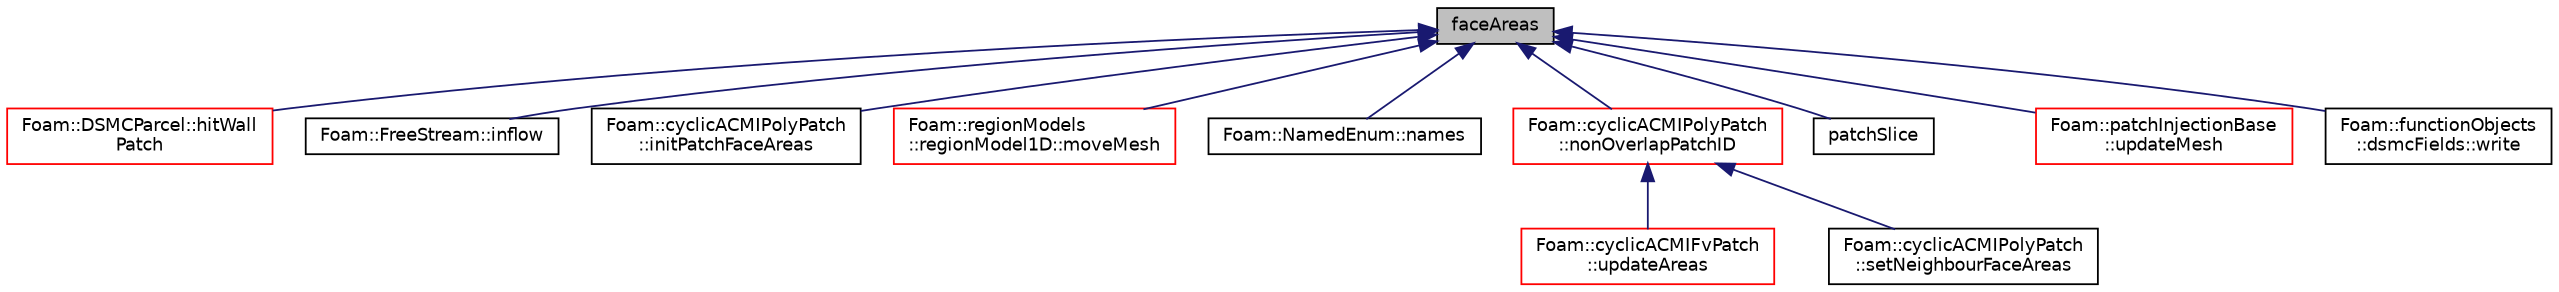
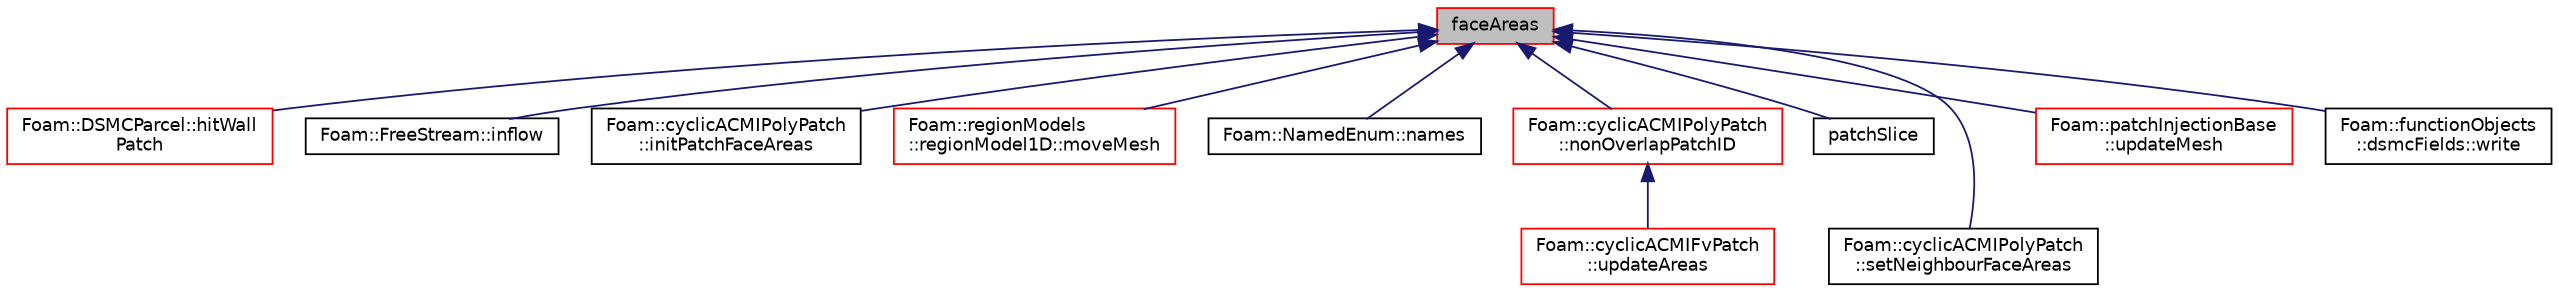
node "faceAreas": color black -> red
edge "Foam::cyclicACMIPolyPatch ::setNeighbourFaceAreas" -> "Foam::cyclicACMIPolyPatch ::nonOverlapPatchID": now "Foam::cyclicACMIPolyPatch ::setNeighbourFaceAreas" -> "faceAreas"
